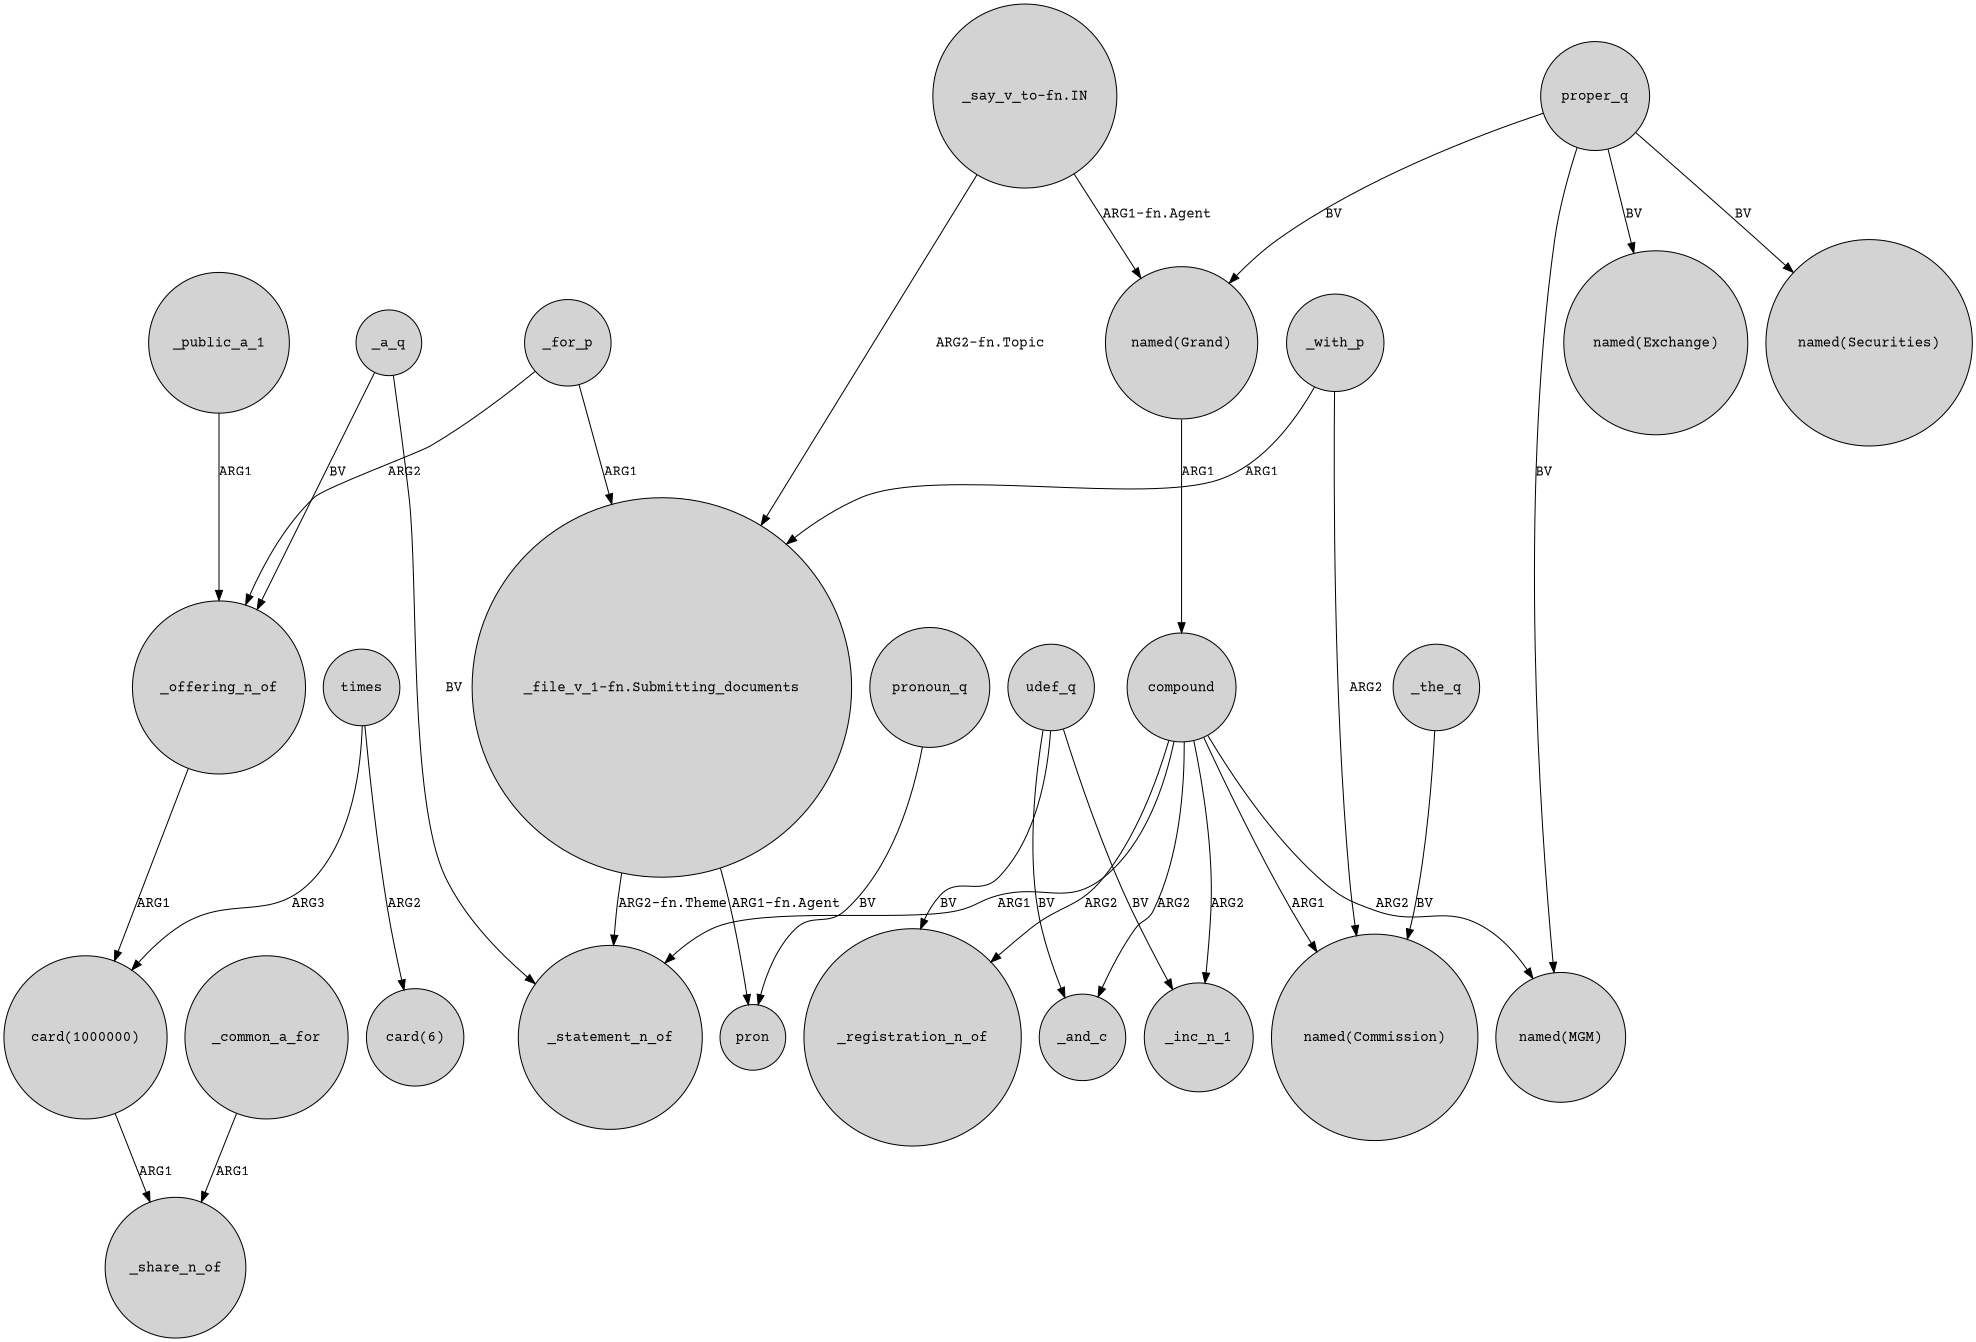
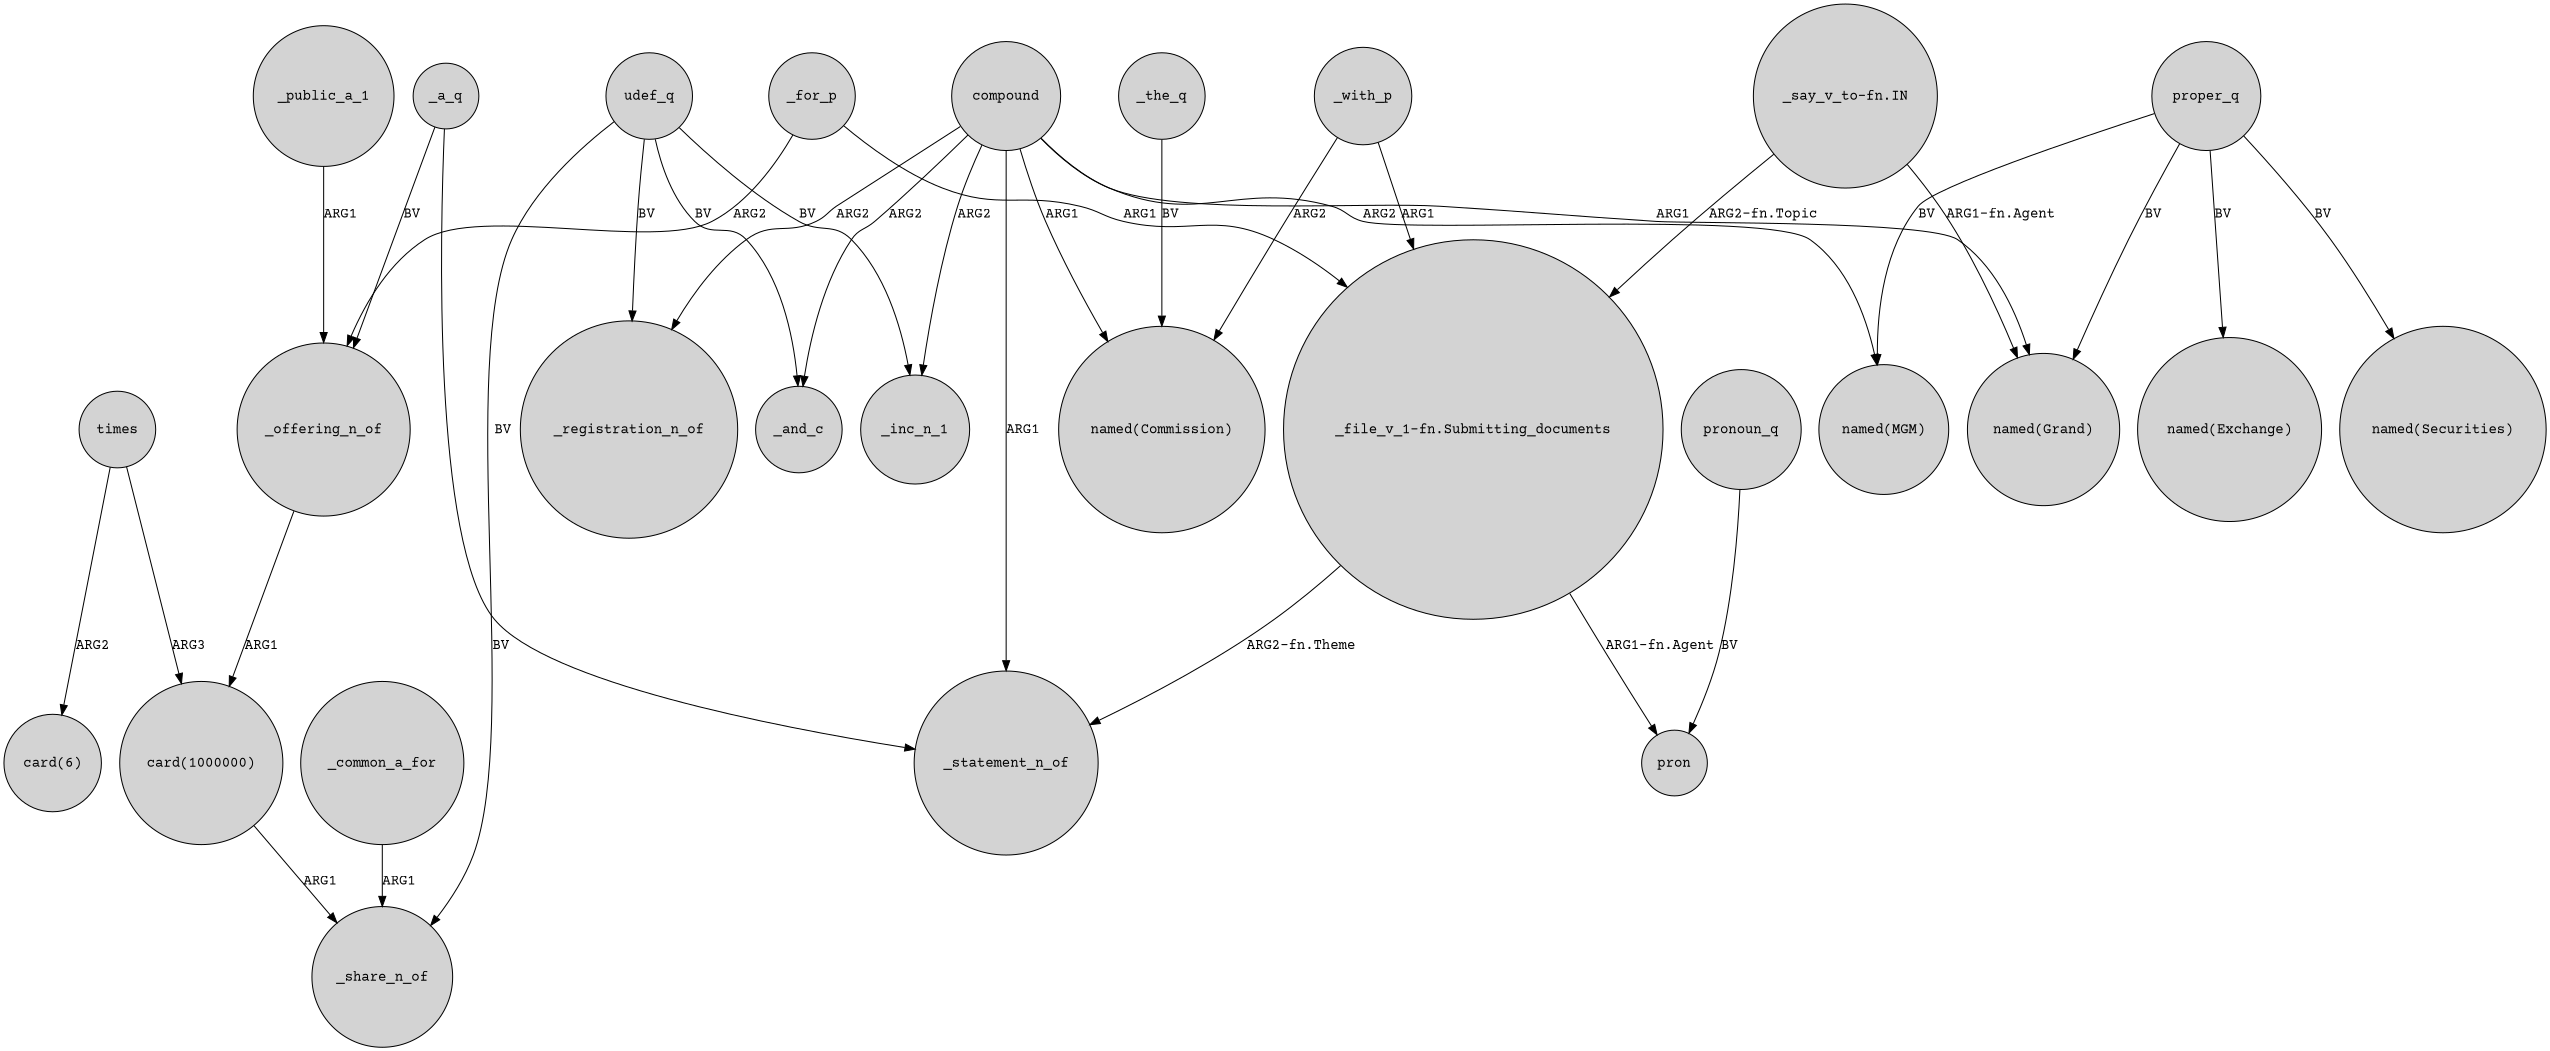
edge "udef_q" -> "_share_n_of": added, label "BV"
edge "named(Grand)" -> "compound": reversed
